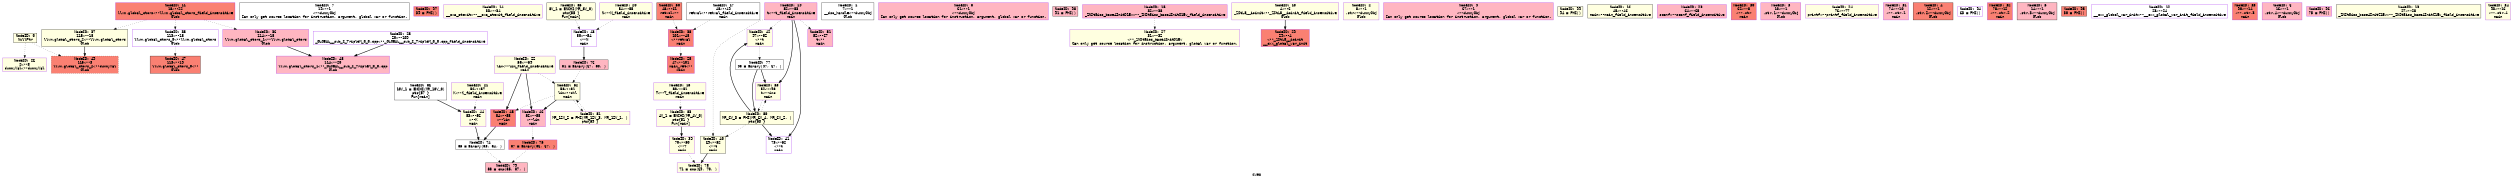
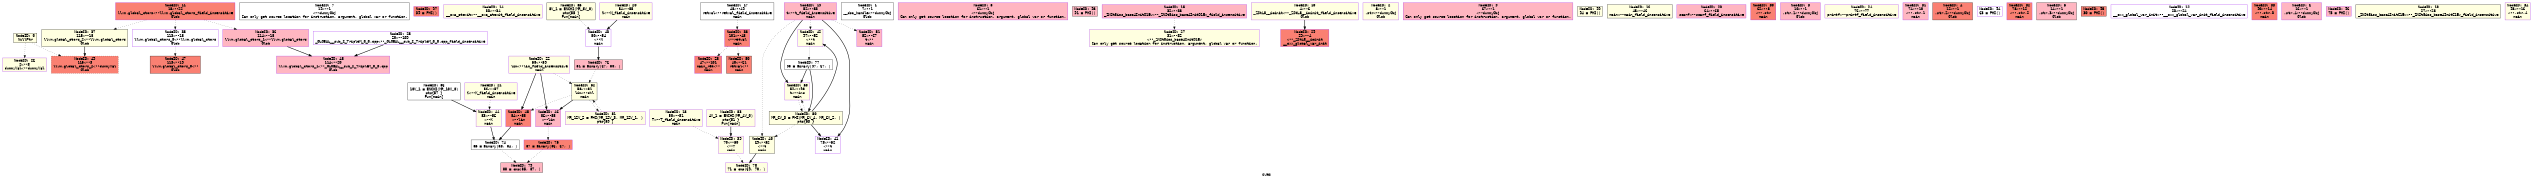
edge "NodeID: 50" -> "NodeID: 38": reversed
edge "NodeID: 20" -> "NodeID: 43": style dotted -> bold
edge "NodeID: 18" -> "NodeID: 83": now "NodeID: 18" -> "NodeID: 39"
